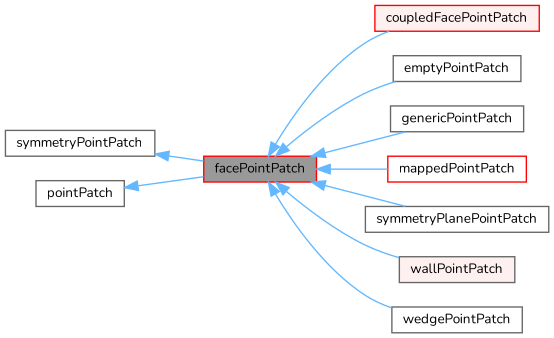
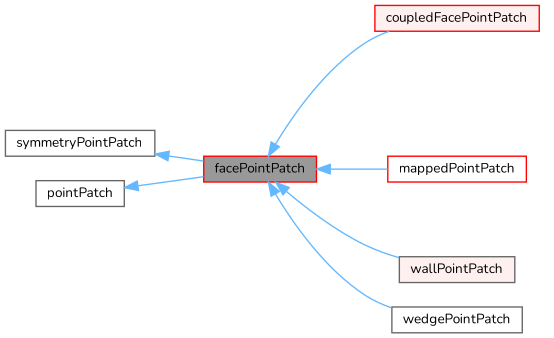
node "emptyPointPatch": removed
node "genericPointPatch": removed
node "symmetryPlanePointPatch": removed
